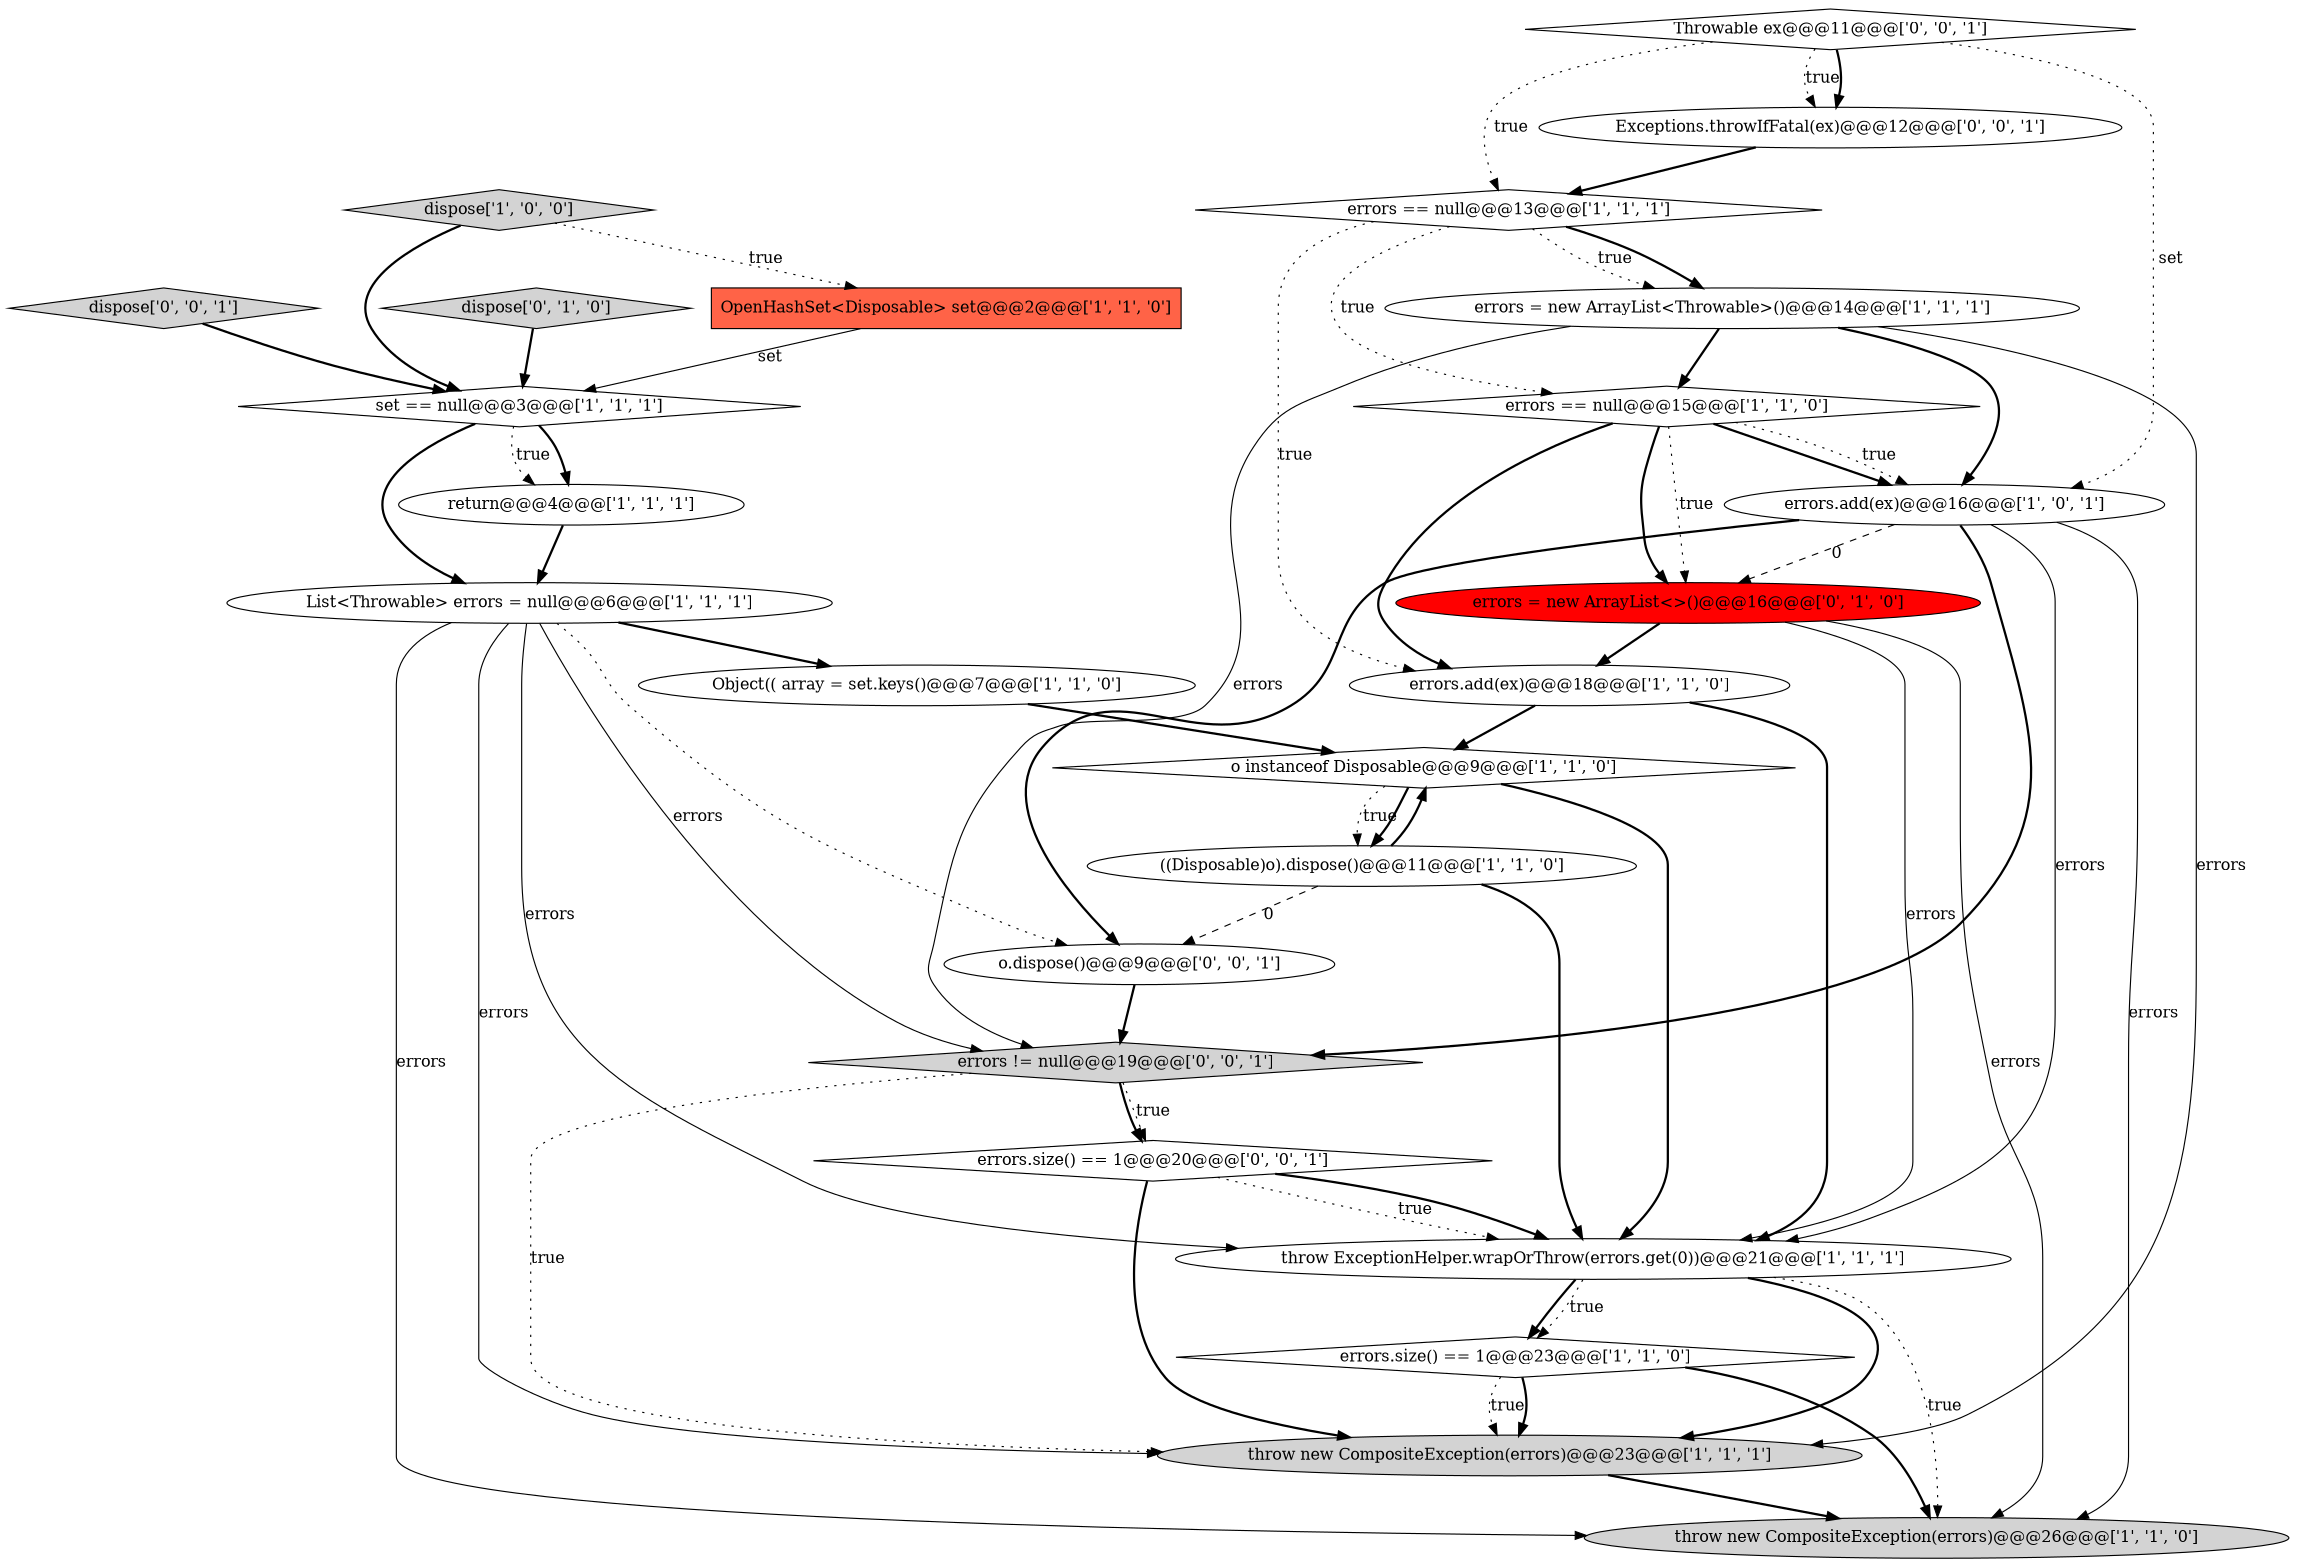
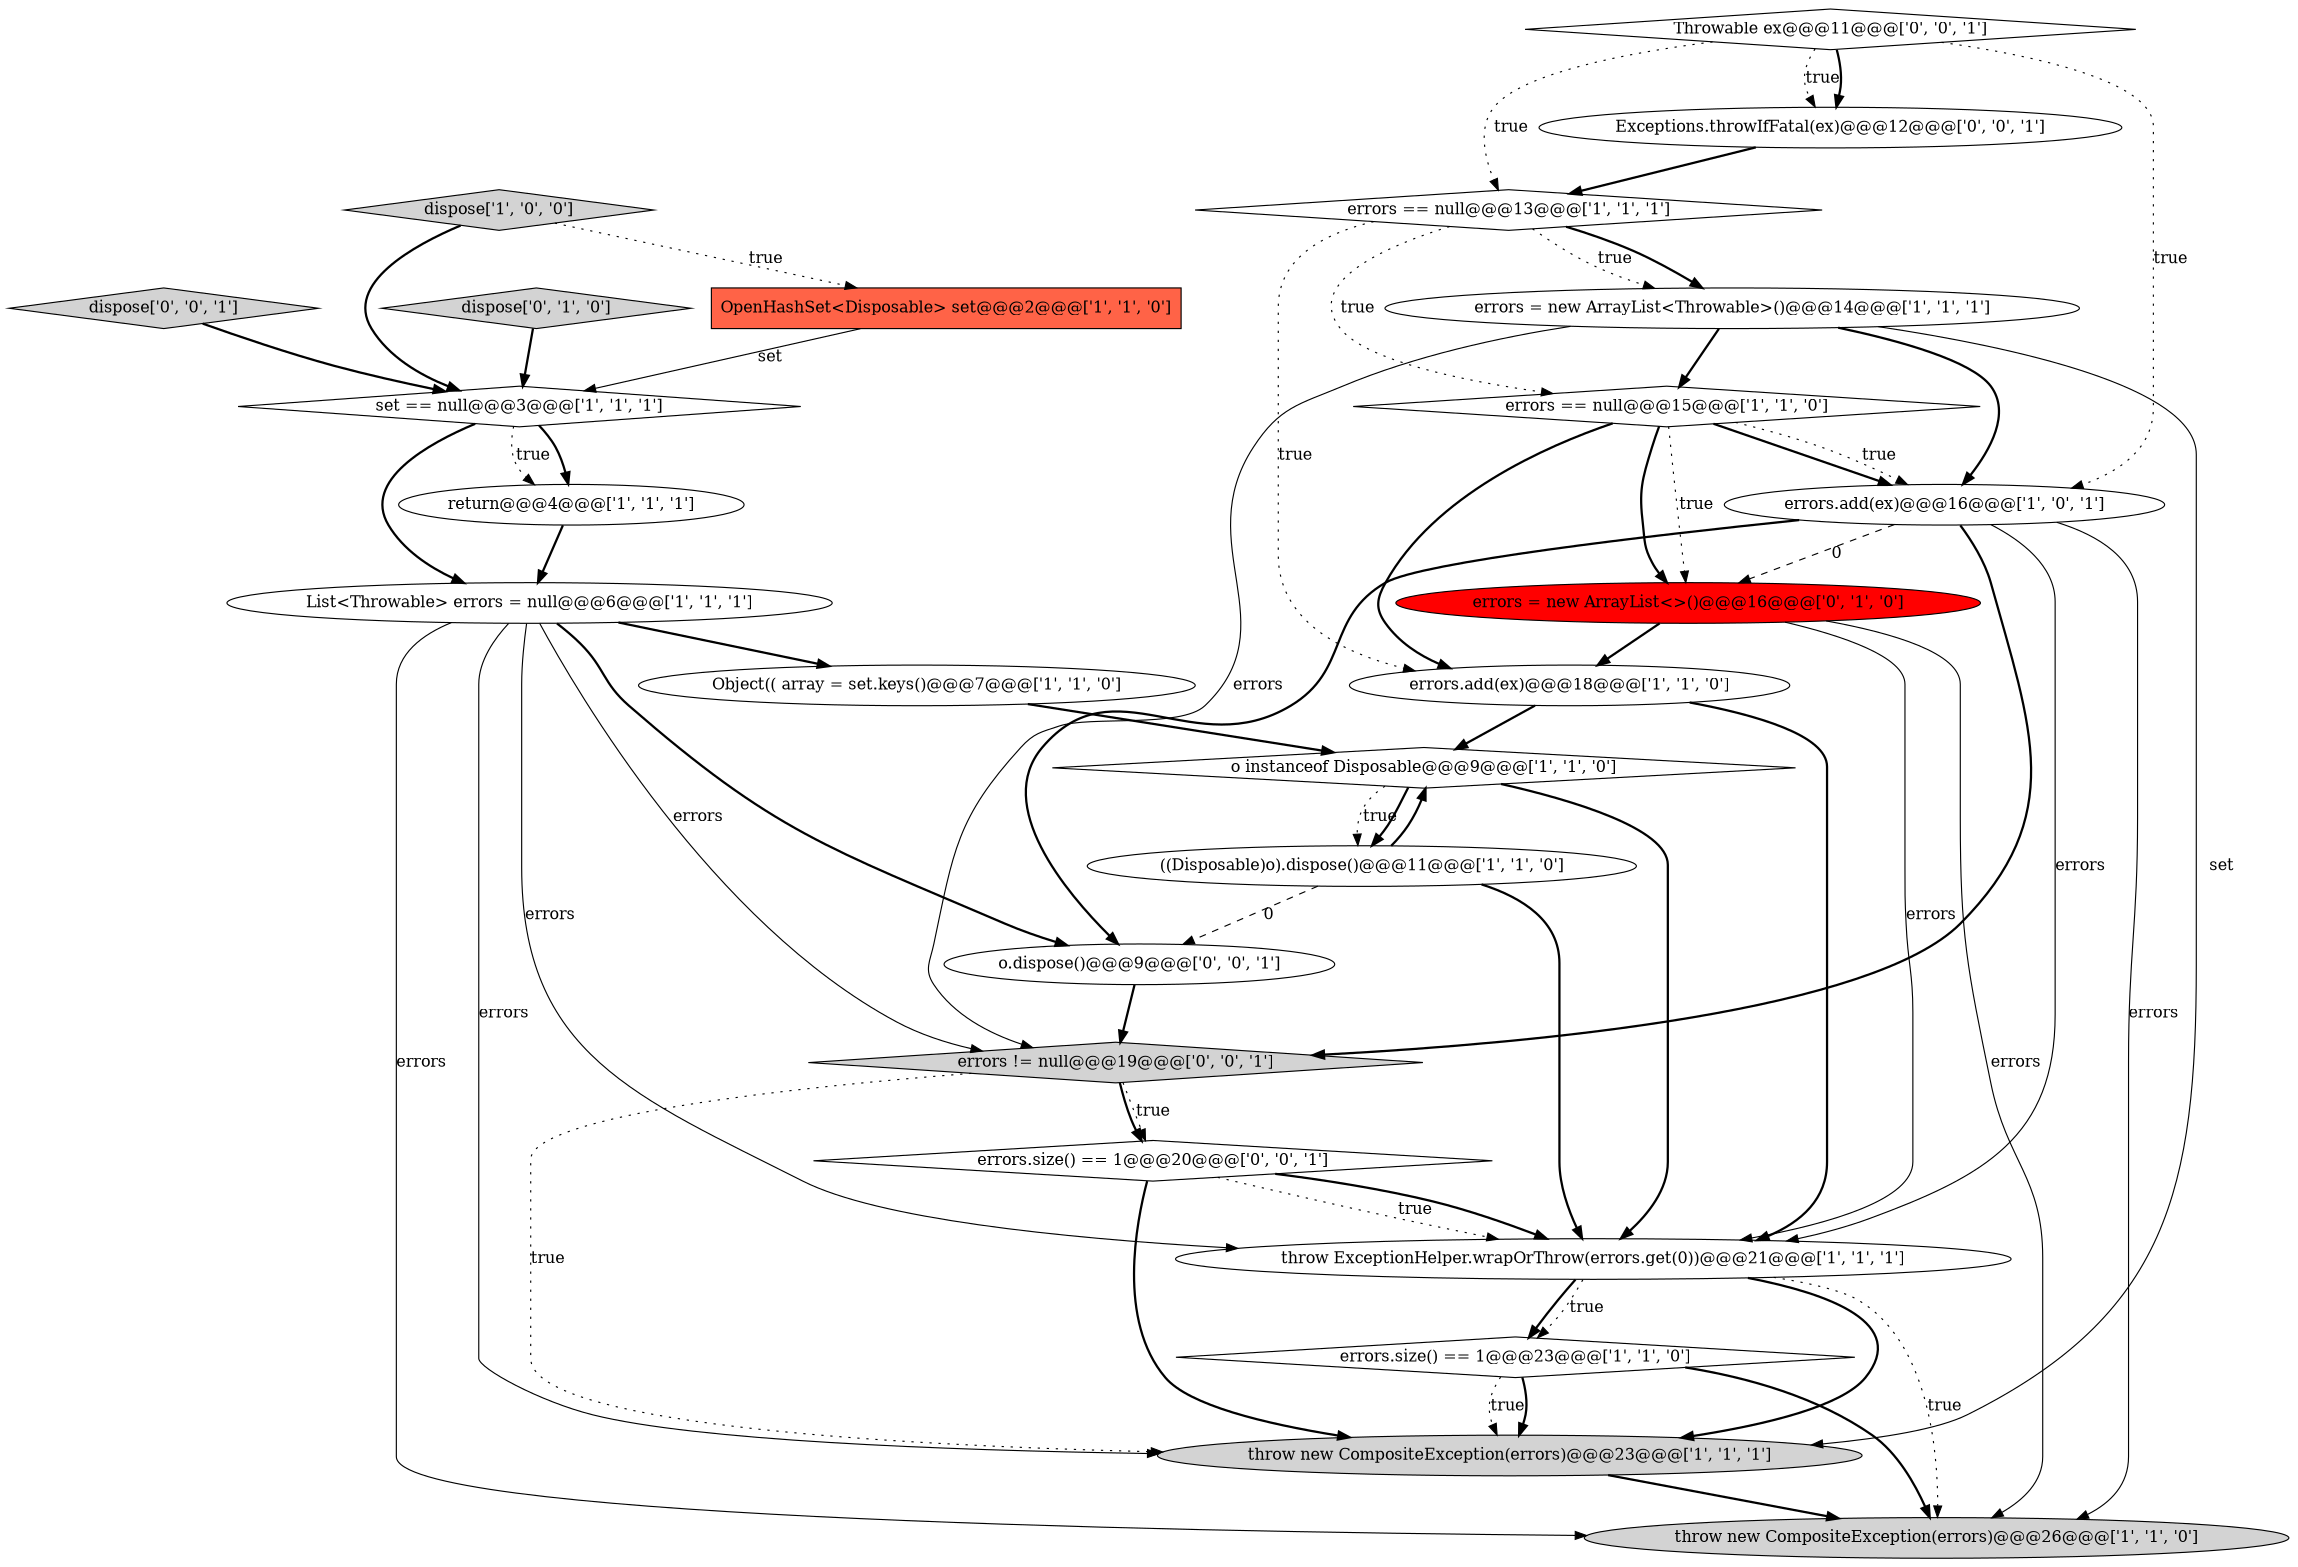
edge "Throwable ex@@@11@@@['0', '0', '1']" -> "errors.add(ex)@@@16@@@['1', '0', '1']": label "set" -> "true"
edge "List<Throwable> errors = null@@@6@@@['1', '1', '1']" -> "o.dispose()@@@9@@@['0', '0', '1']": style dotted -> bold
edge "errors = new ArrayList<Throwable>()@@@14@@@['1', '1', '1']" -> "throw new CompositeException(errors)@@@23@@@['1', '1', '1']": label "errors" -> "set"
